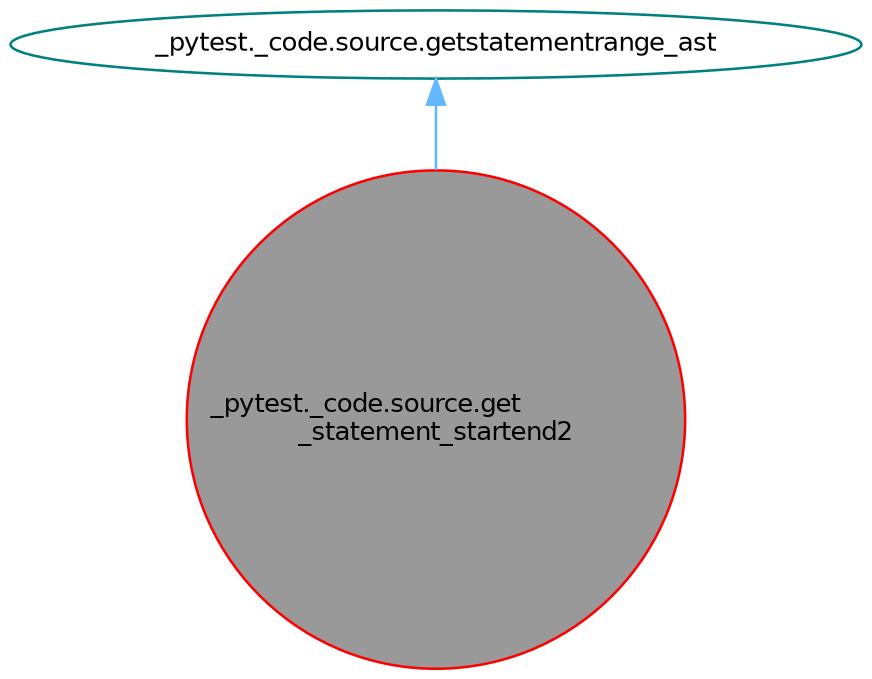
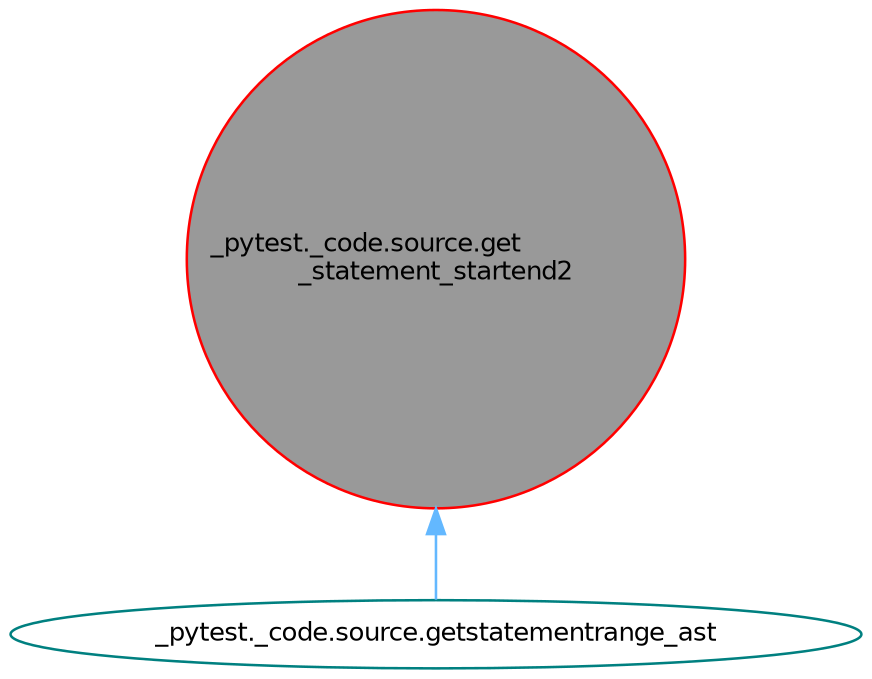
edge "_pytest._code.source.get _statement_startend2" -> "_pytest._code.source.getstatementrange_ast": reversed
